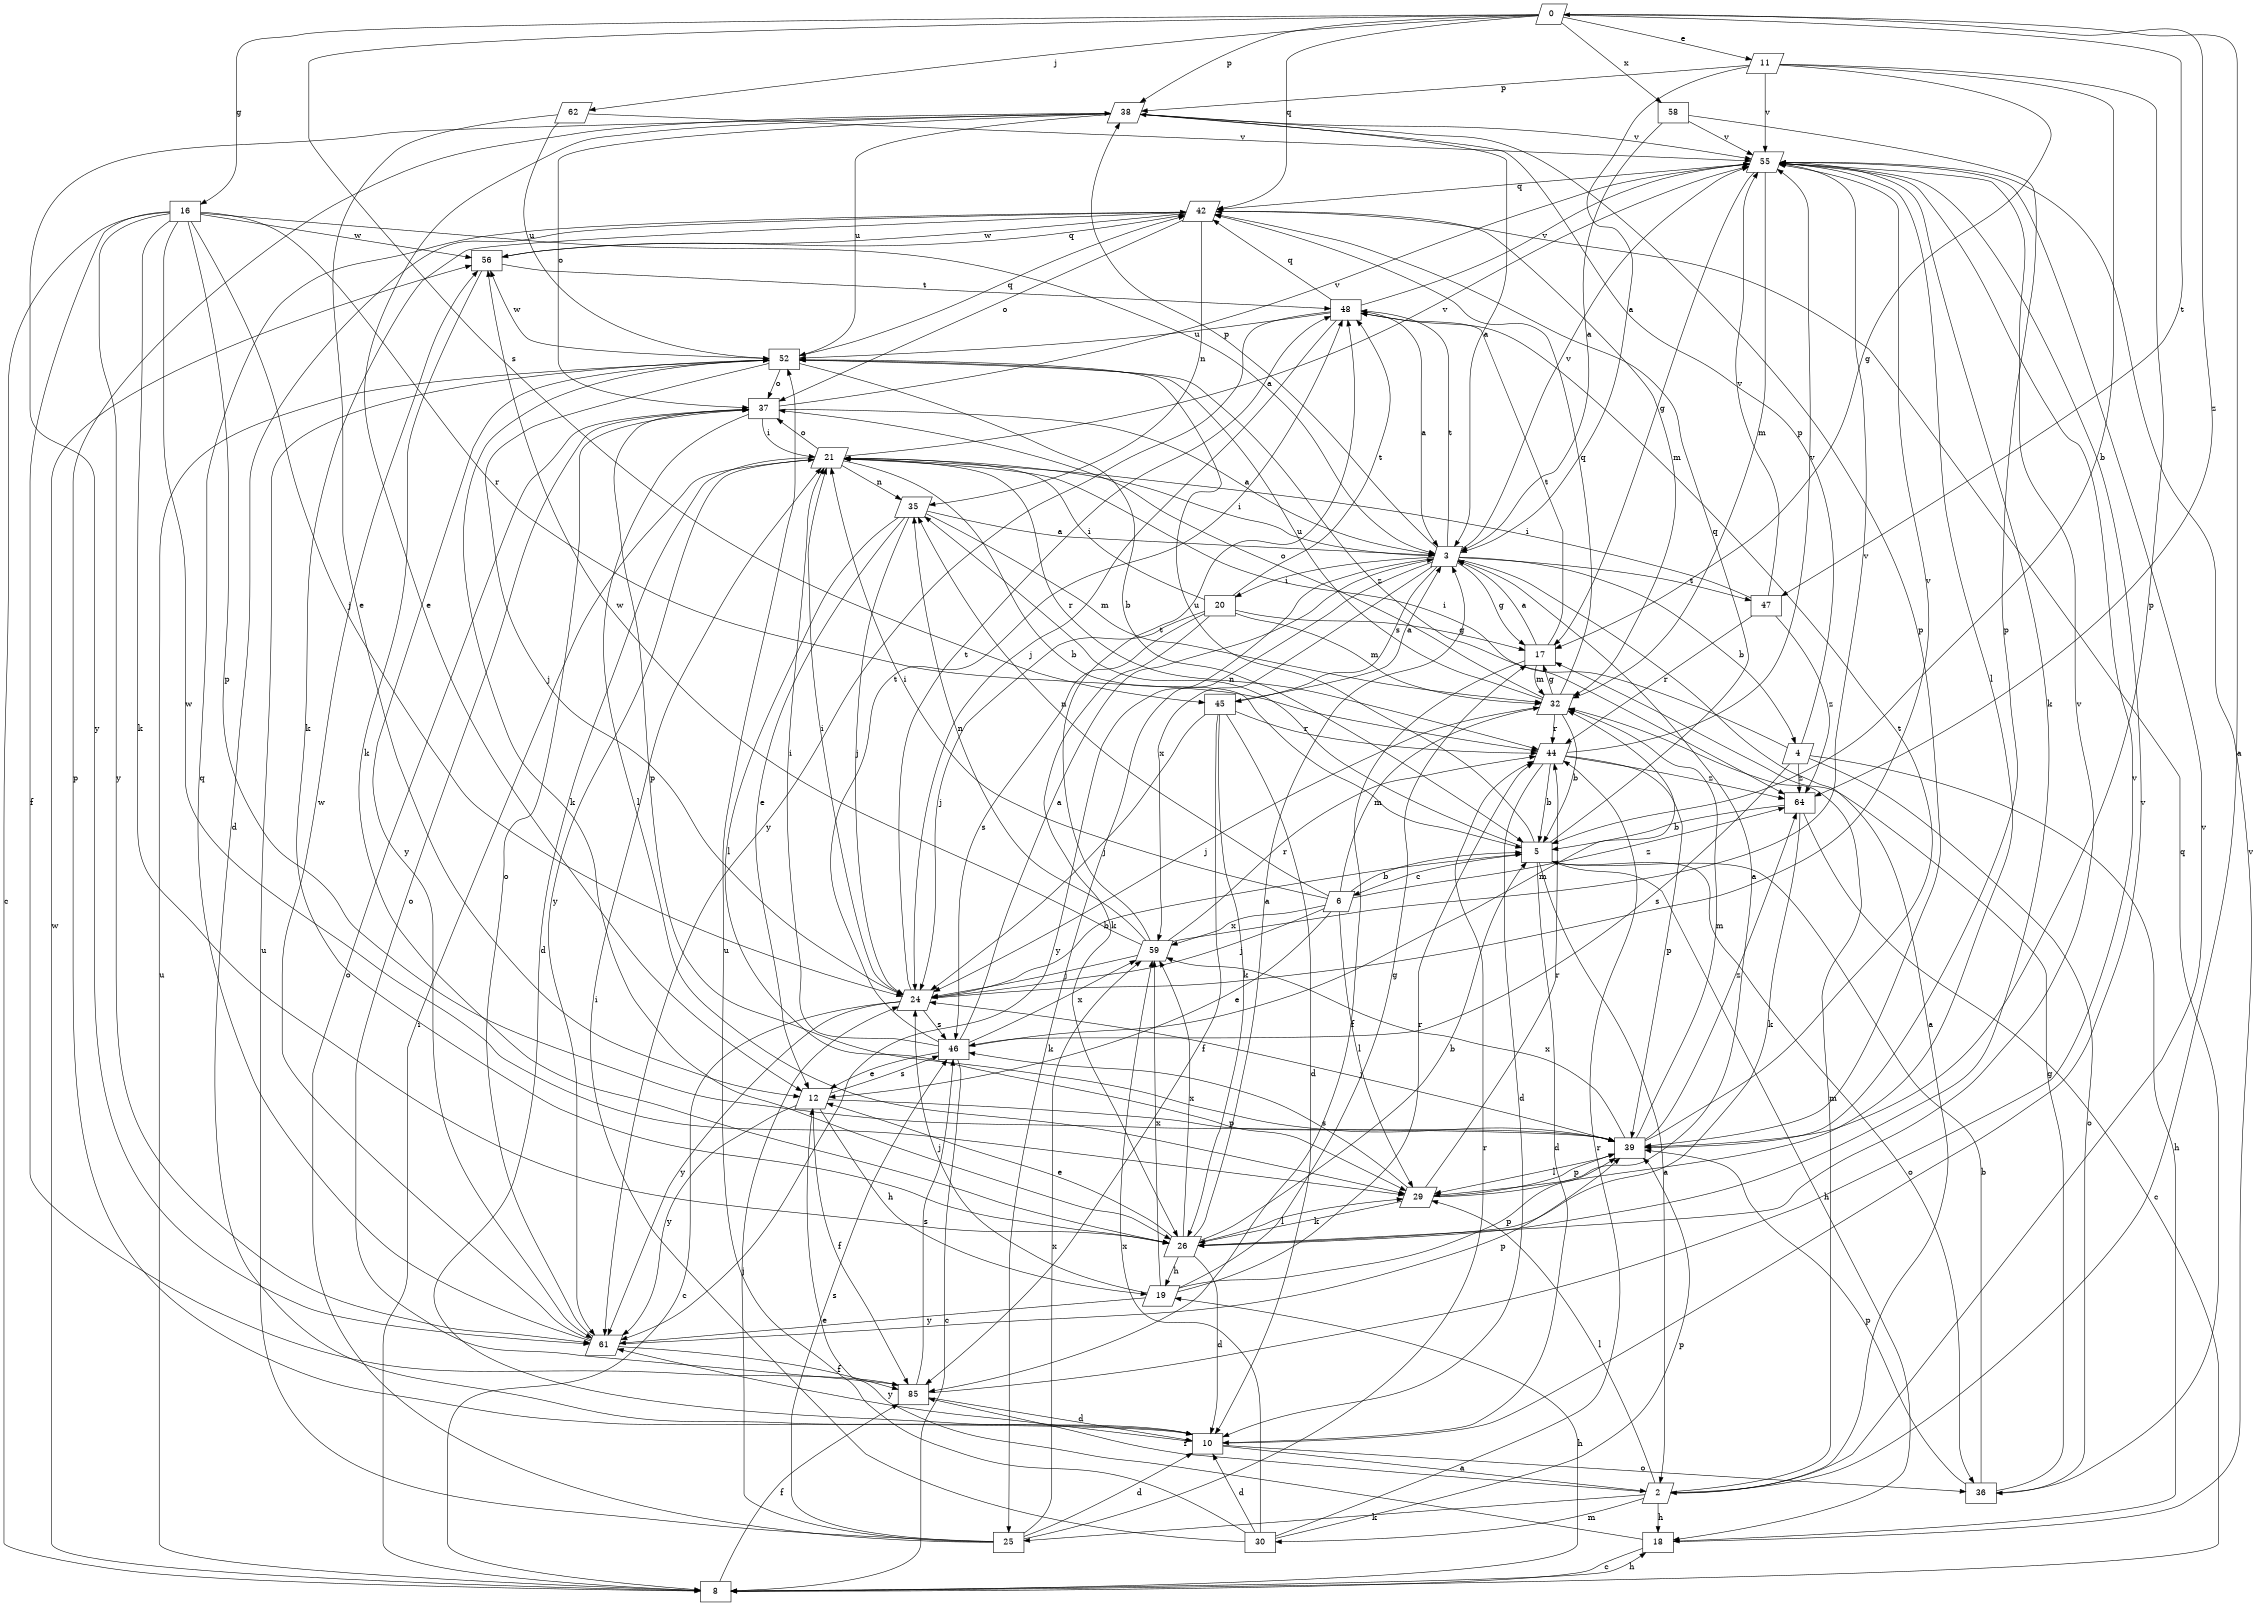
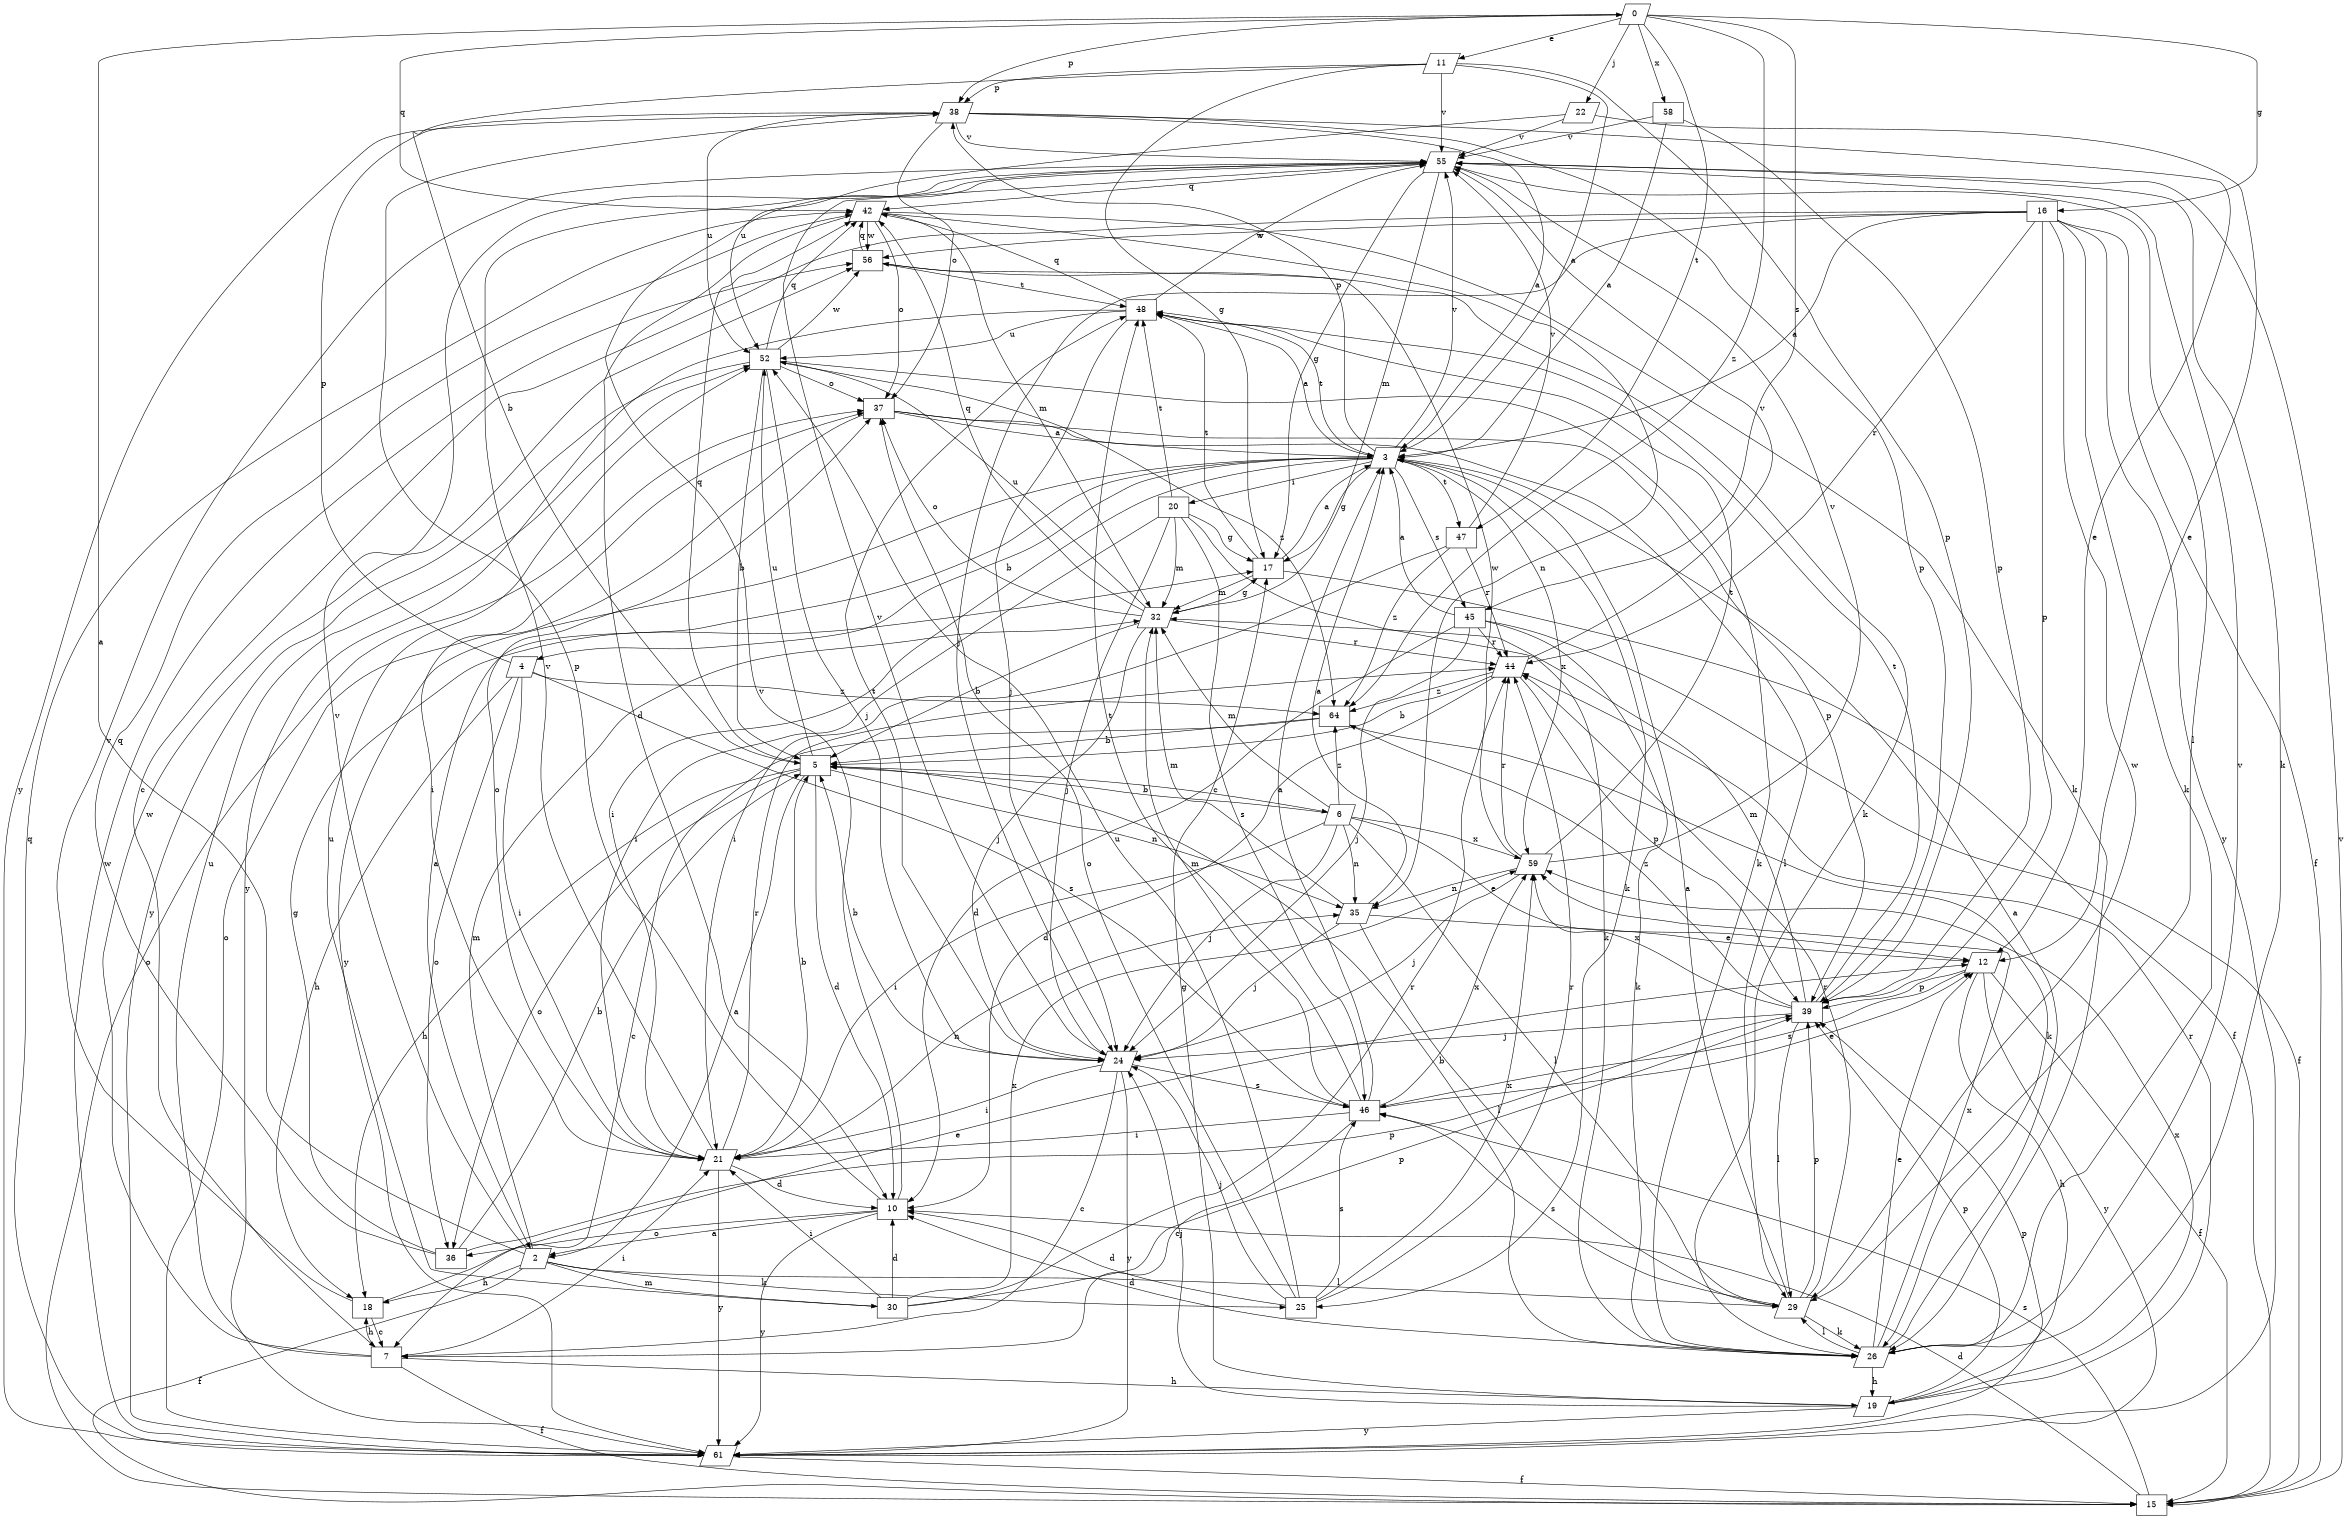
node "62": label "62" -> "22"
edge "37" -> "55": removed, label "v"
node "85": label "85" -> "15"
node "8": label "8" -> "7"
